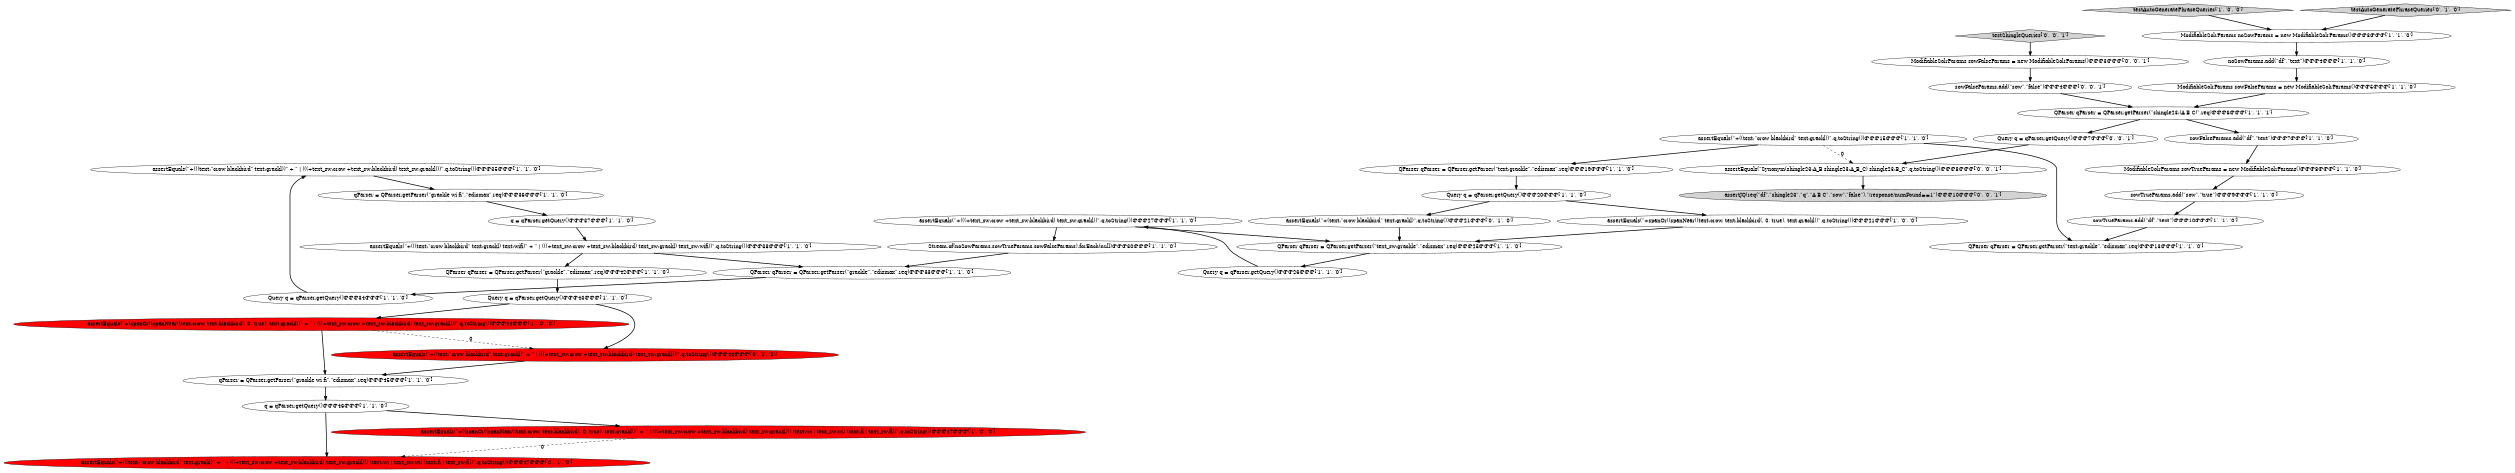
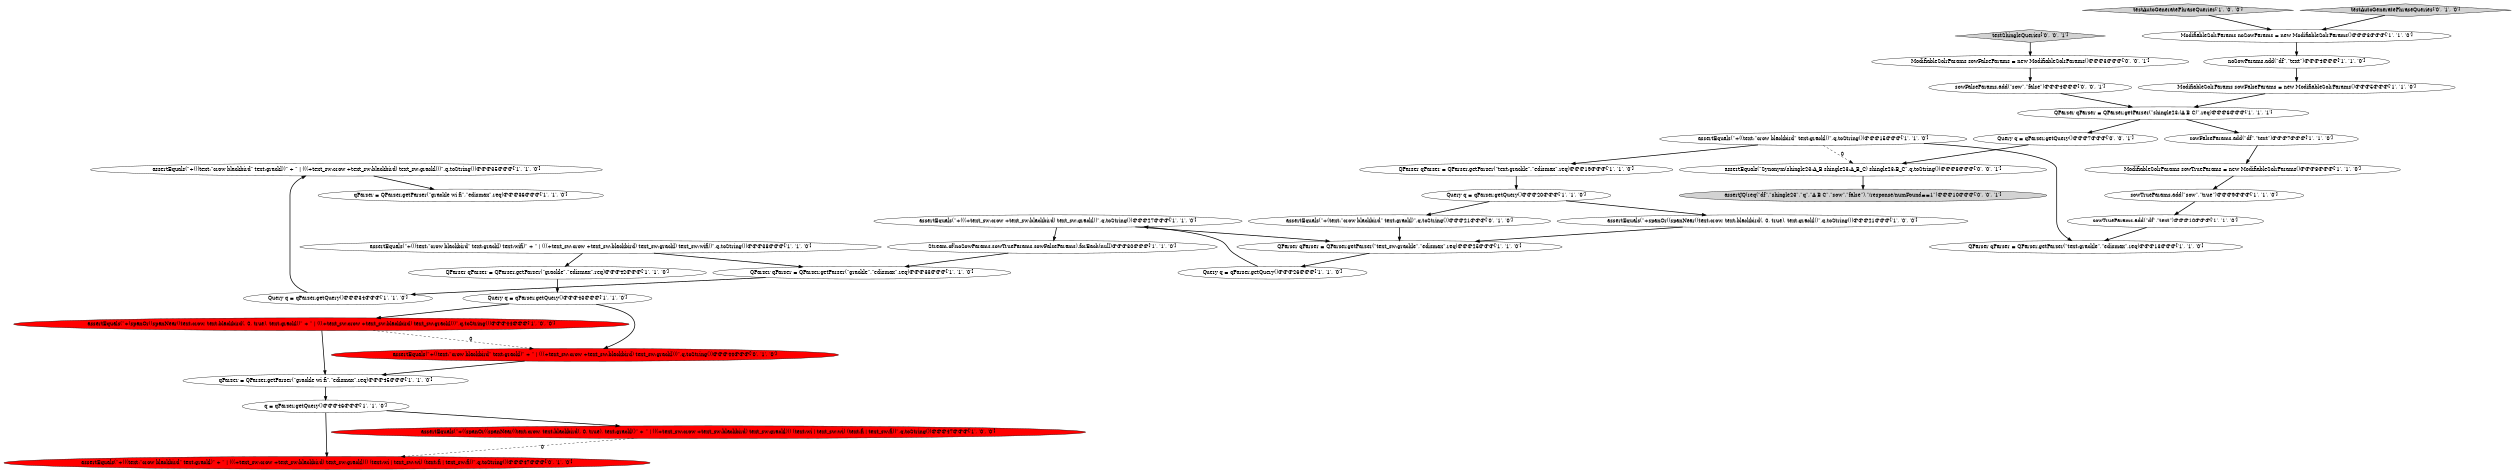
node "q = qParser.getQuery()@@@37@@@['1', '1', '0']": removed
